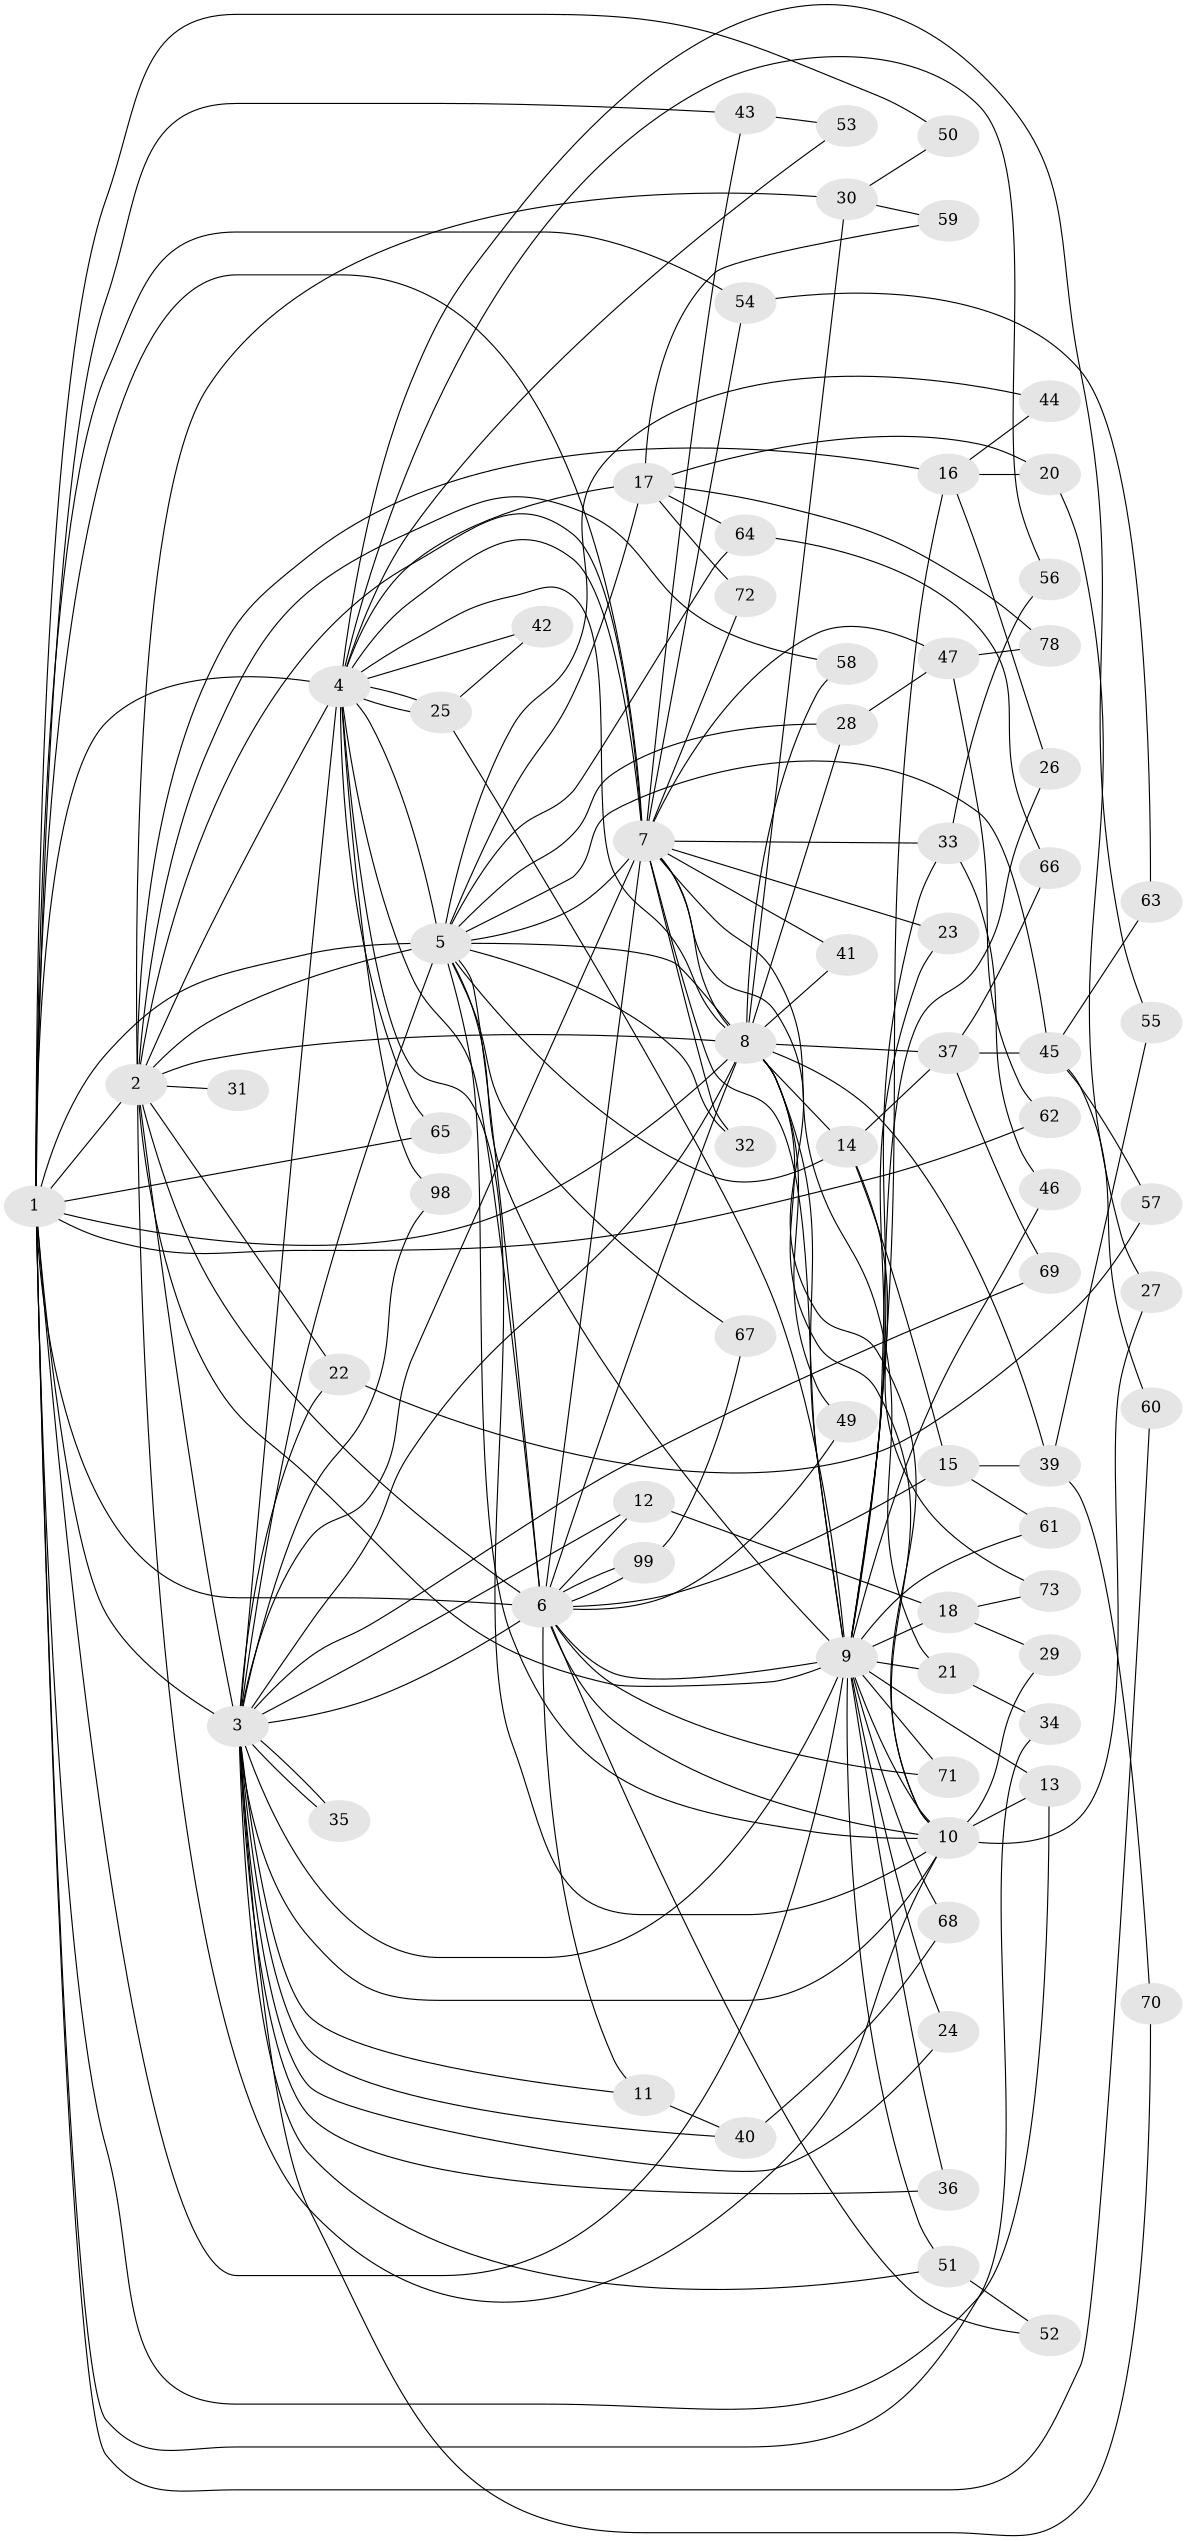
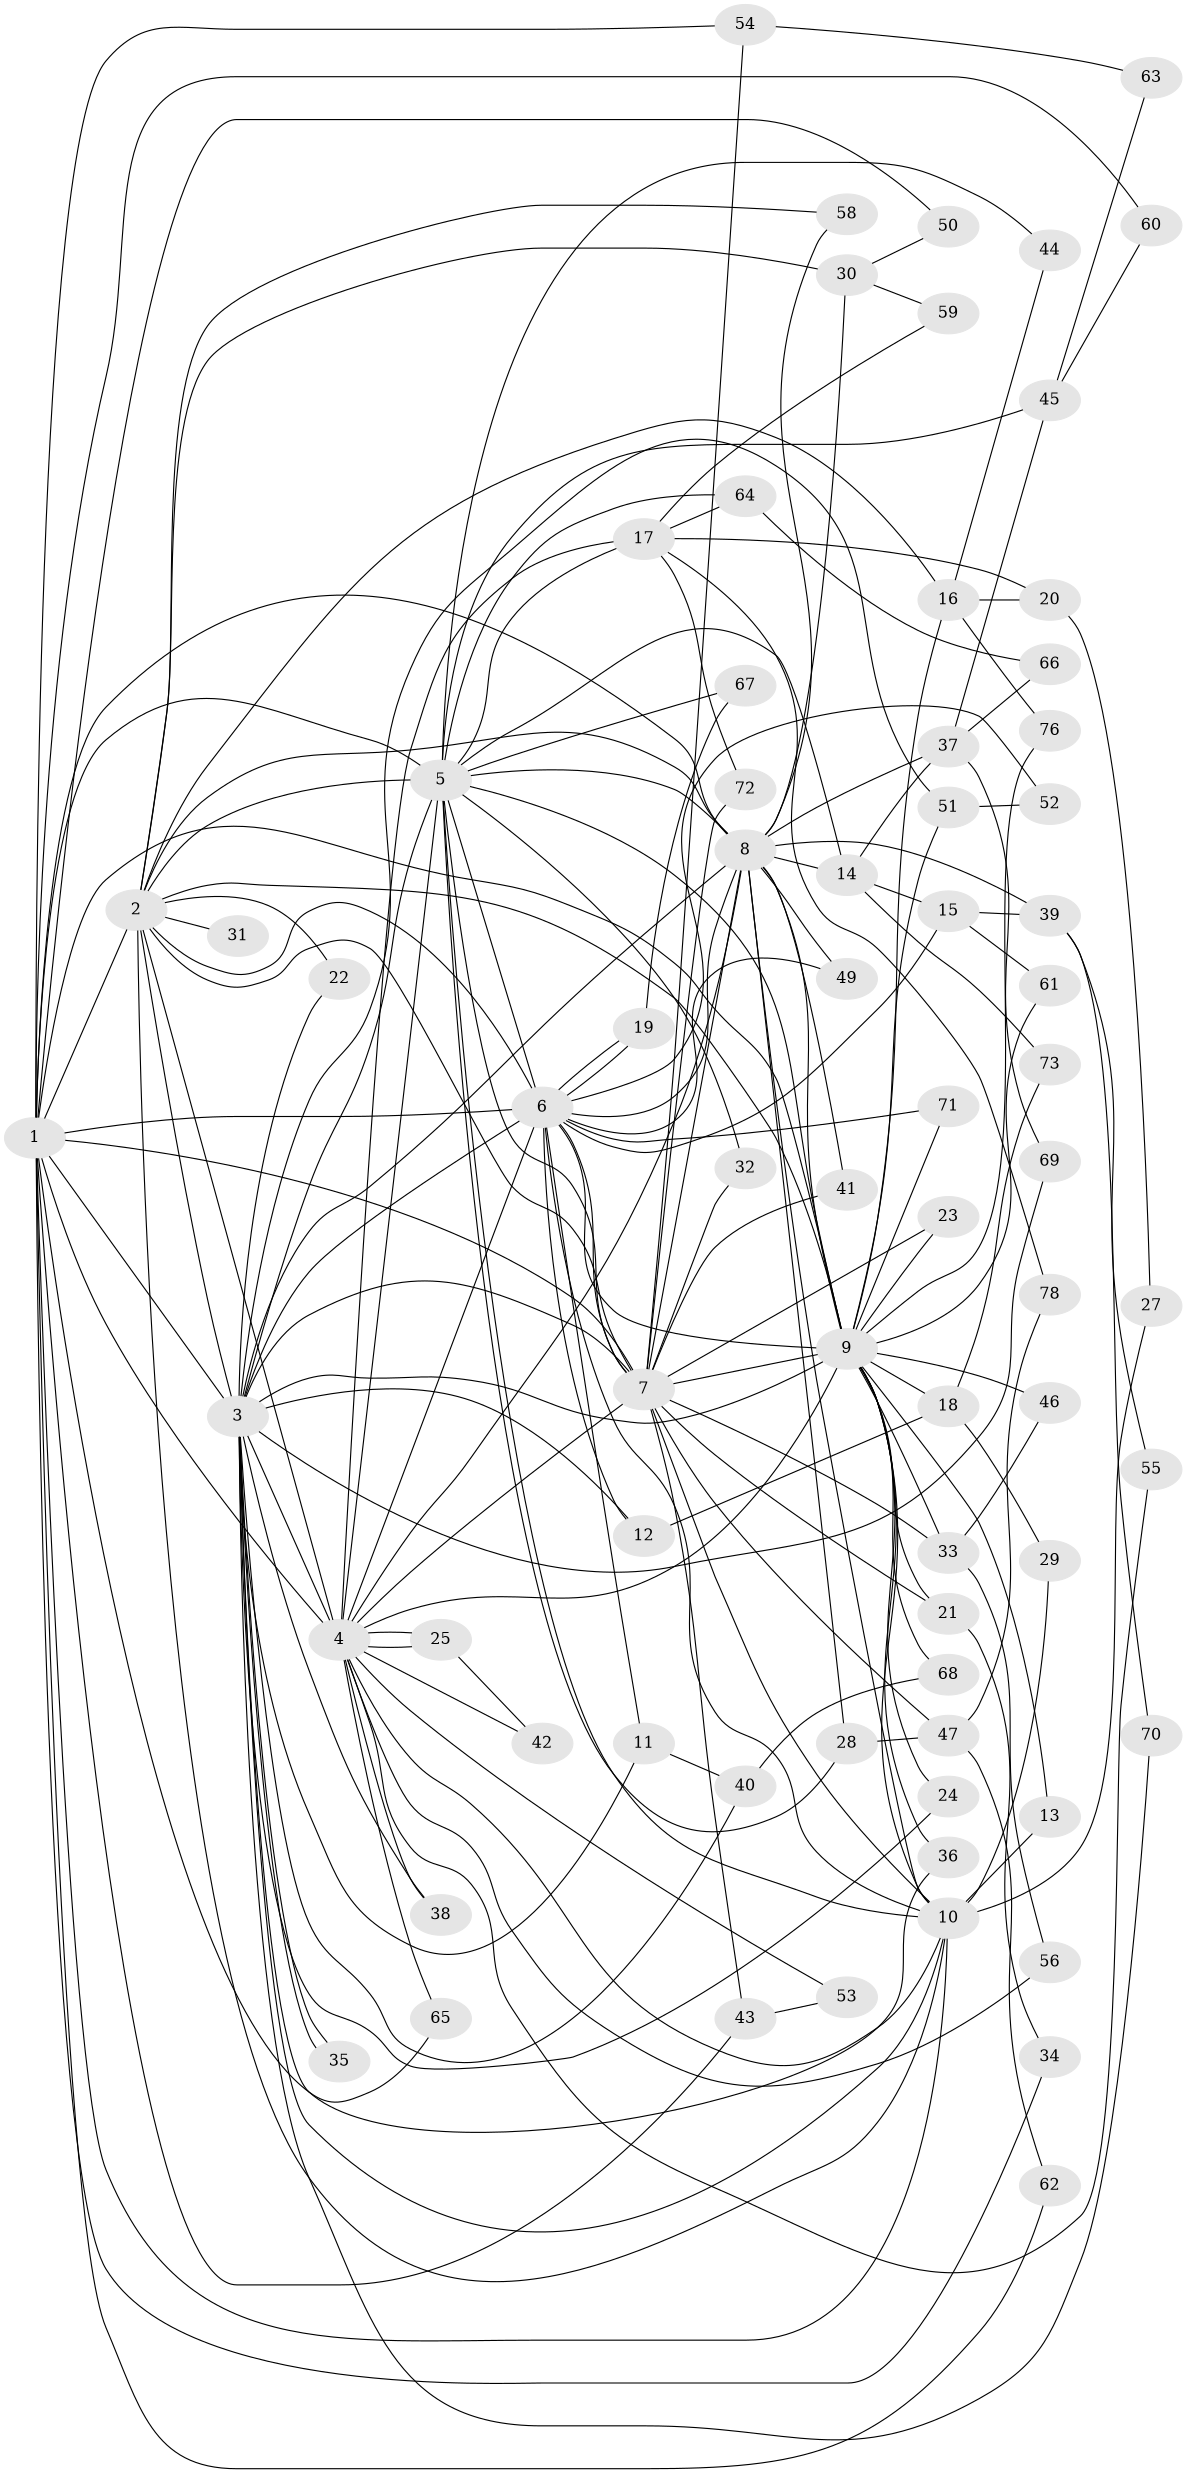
node "26": label "26" -> "76"
edge "25" -- "9": now "4" -- "9"
node "98": label "98" -> "38"
node "57": removed
node "99": label "99" -> "19"
edge "1" -- "13": now "1" -- "10"
